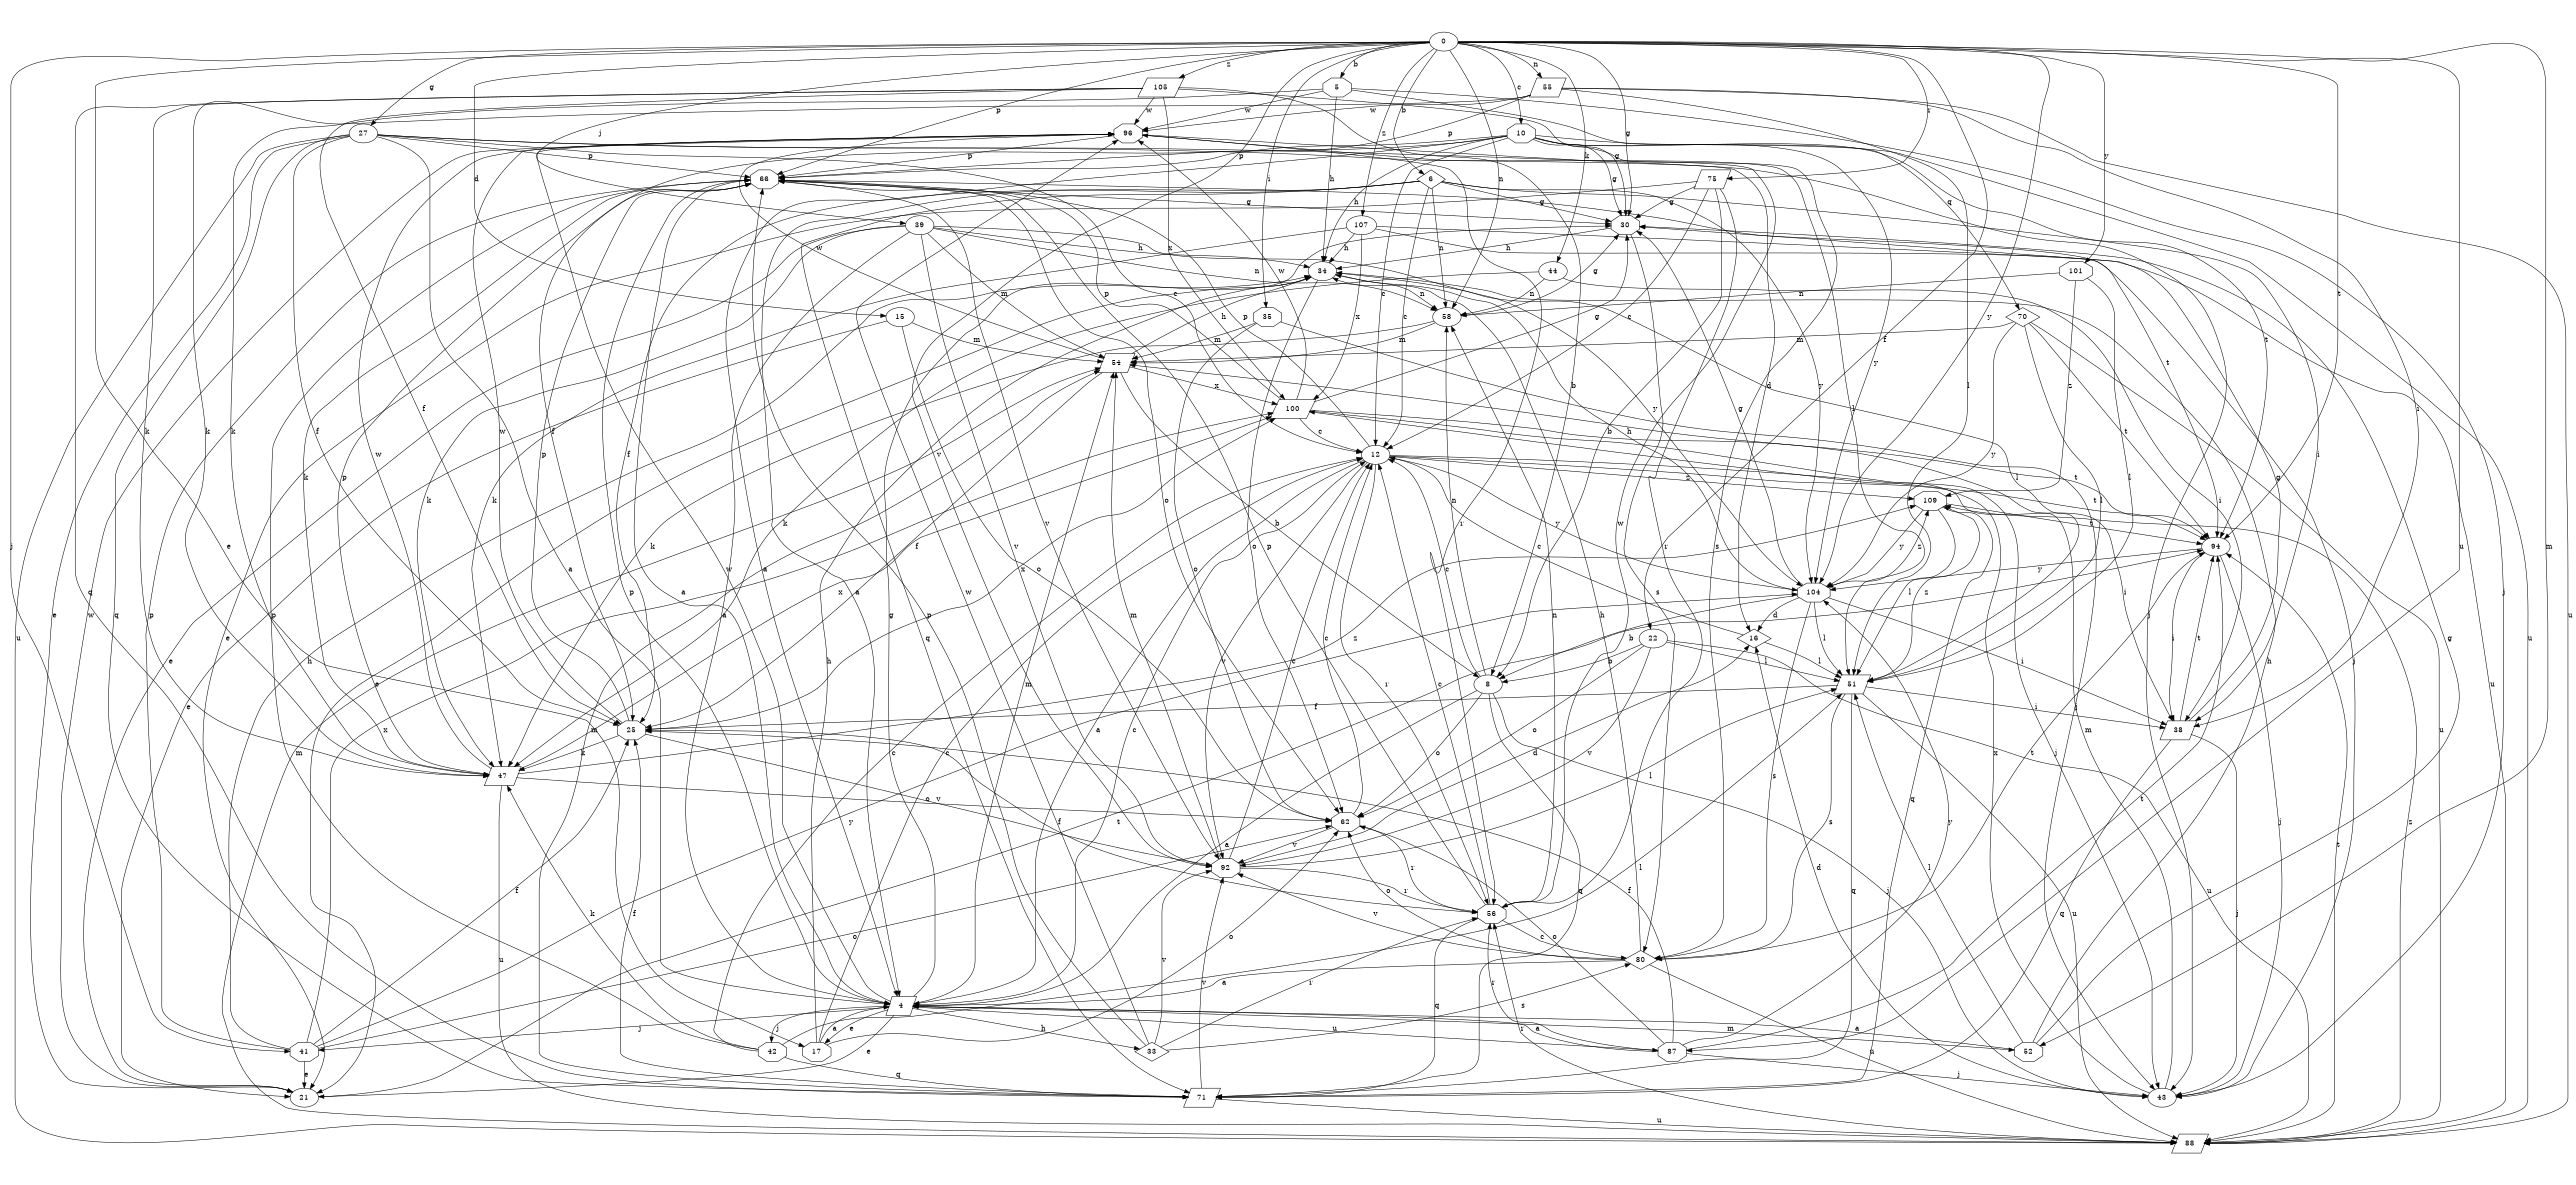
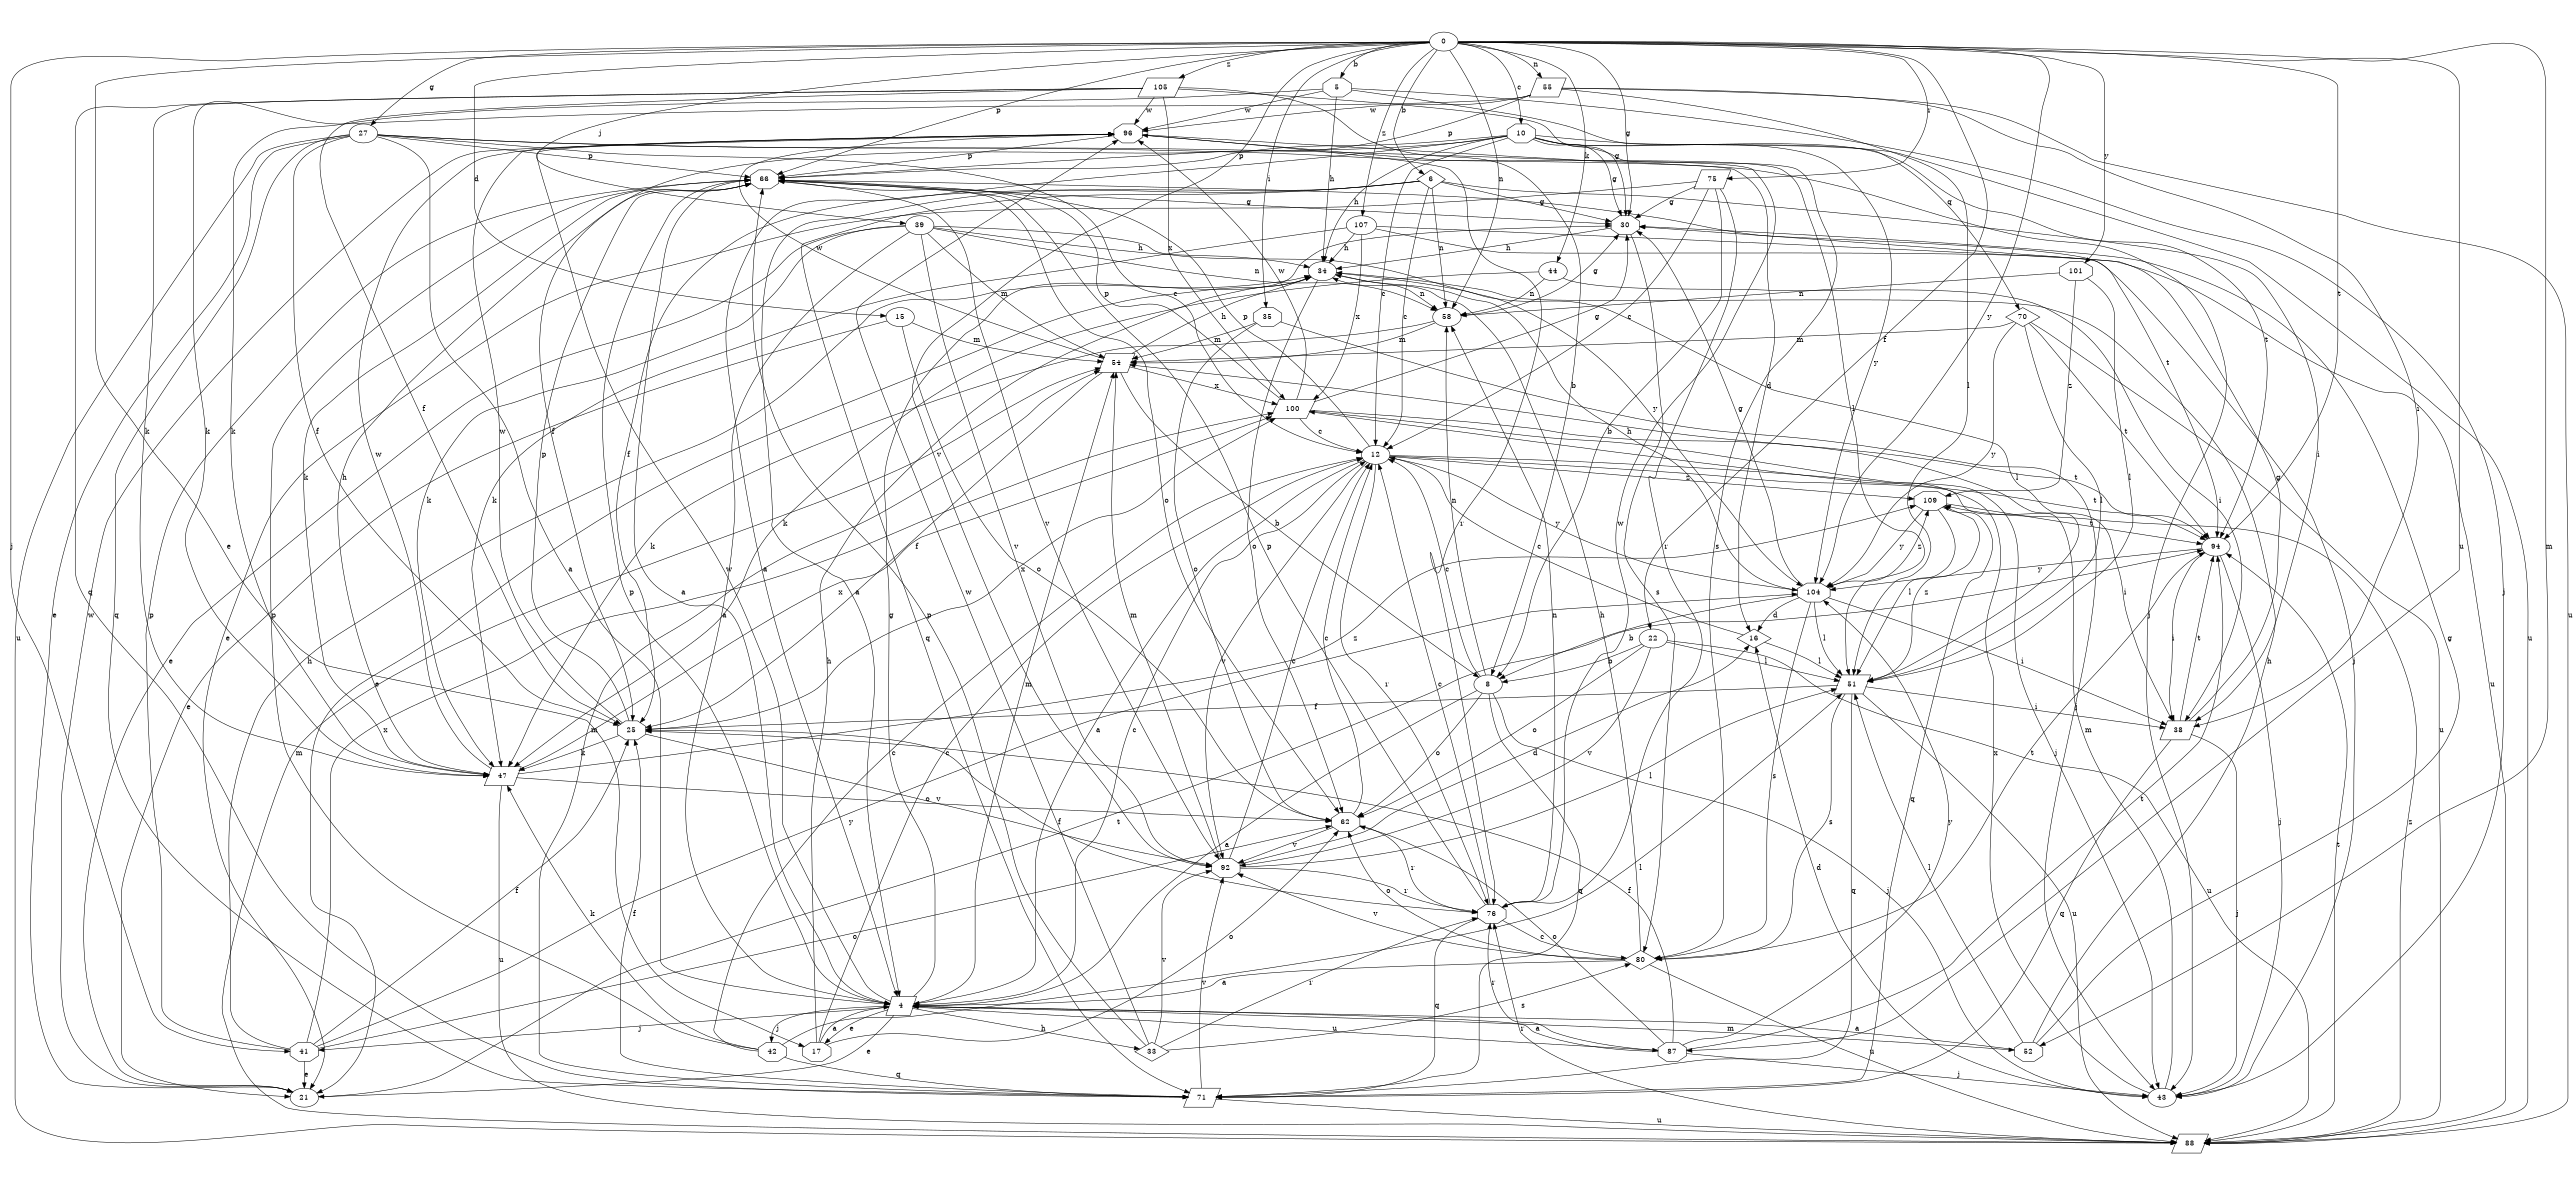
edge "6" -> "104": removed, label "y"
edge "47" -> "66": label "p" -> "h"
node "56": label "56" -> "76"
